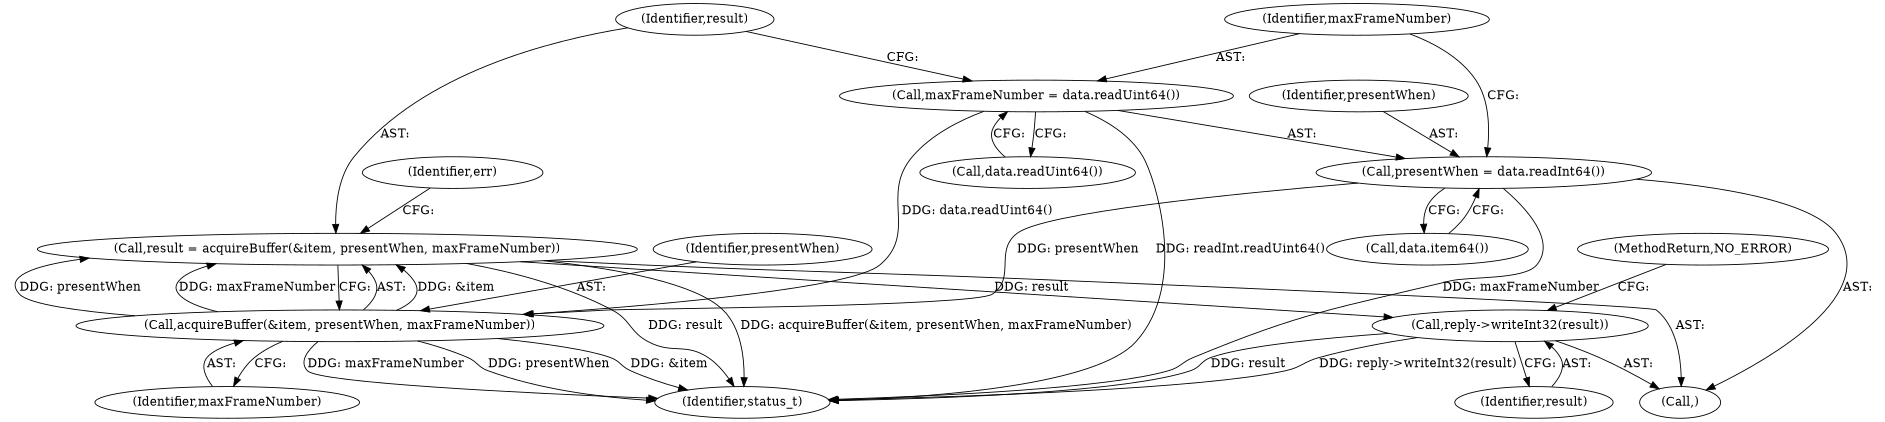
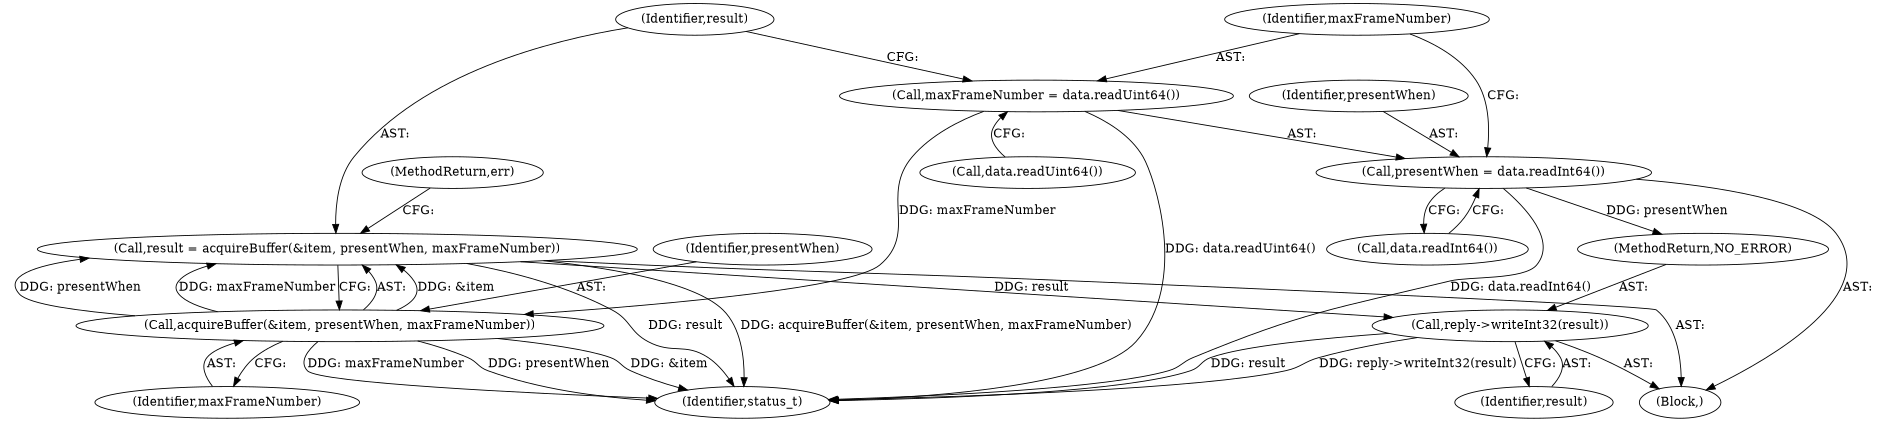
edge "(Call,maxFrameNumber = data.readUint64())" -> "(Call,data.readUint64())": removed, label "CFG:"
node "(Identifier,err)": label "(Identifier,err)" -> "(MethodReturn,err)"
edge "(Call,maxFrameNumber = data.readUint64())" -> "(Call,acquireBuffer(&item, presentWhen, maxFrameNumber))": label "DDG: data.readUint64()" -> "DDG: maxFrameNumber"
edge "(Call,maxFrameNumber = data.readUint64())" -> "(Identifier,status_t)": label "DDG: readInt.readUint64()" -> "DDG: data.readUint64()"
node "(Call,data.item64())": label "(Call,data.item64())" -> "(Call,data.readInt64())"
edge "(Call,presentWhen = data.readInt64())" -> "(Identifier,status_t)": label "DDG: maxFrameNumber" -> "DDG: data.readInt64()"
edge "(MethodReturn,NO_ERROR)" -> "(Call,reply->writeInt32(result))": label "CFG: " -> "AST: "
edge "(Call,presentWhen = data.readInt64())" -> "(Call,acquireBuffer(&item, presentWhen, maxFrameNumber))": now "(Call,presentWhen = data.readInt64())" -> "(MethodReturn,NO_ERROR)"
node "(Call,)": label "(Call,)" -> "(Block,)"
